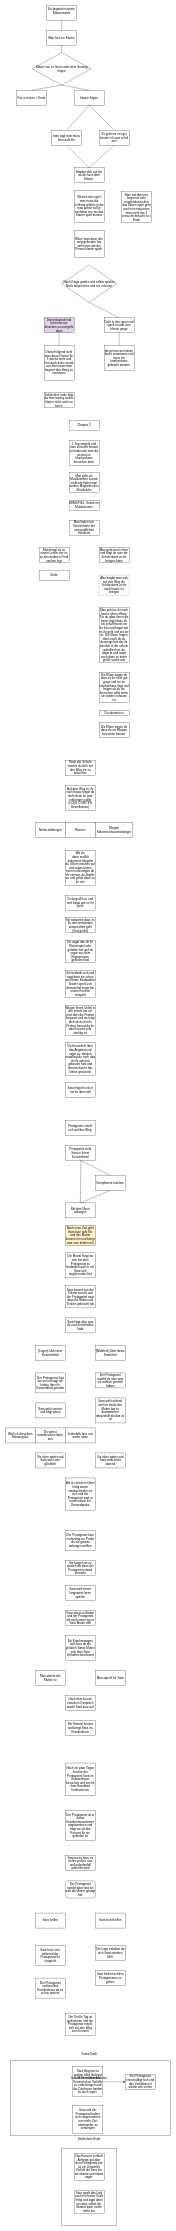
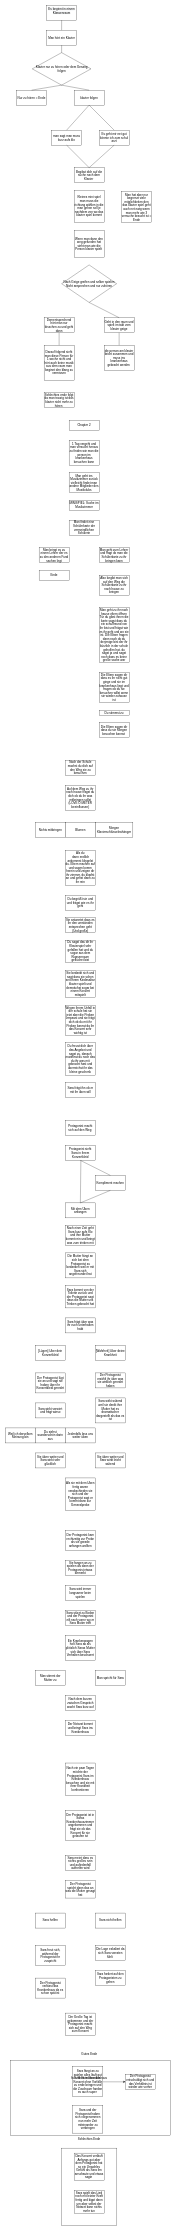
node "Dementsprechend hört man nur bisschen zu und geht dann": fillcolor #e1d5e7 -> #ffffff
node "Also begibt man sich auf den Weg die Schülerkarte zu ihr nach hause zu bringen": style dashed -> solid
node "Nach einer Zeit geht Sara kurz aufs Klo und ihre Mutter kommt rein und bringt was zum trinken mit": fillcolor #fff2cc -> #ffffff
node "Der Protagonist spricht dann das an was die Mutter gesagt hat": shape rounded rectangle -> rectangle
